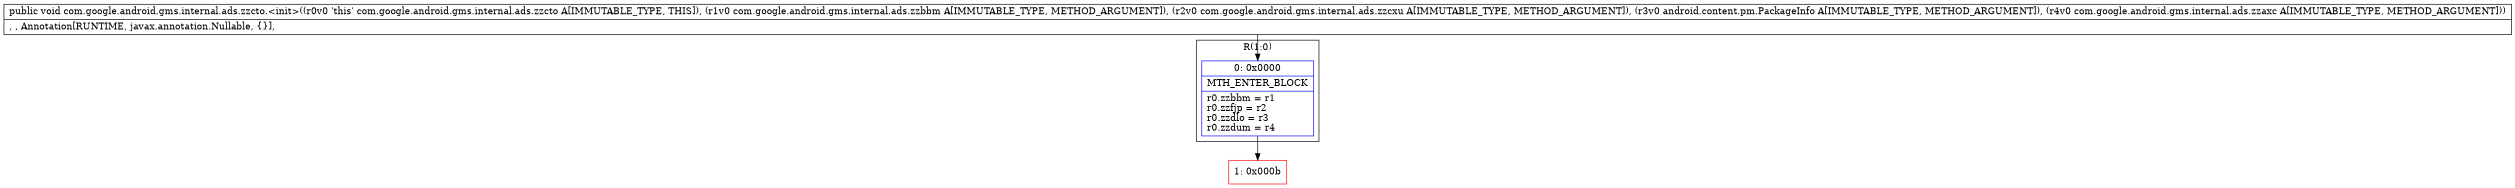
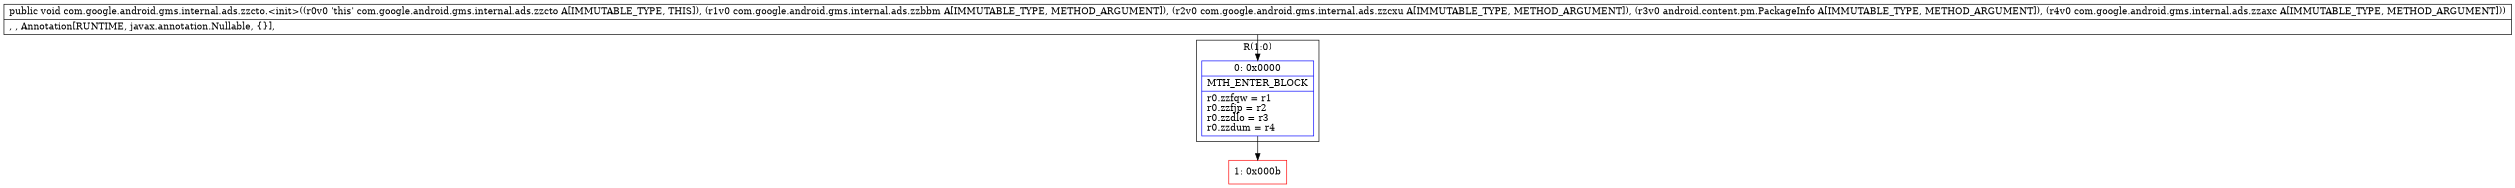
node "0: 0x0000": text "r0.zzbbm = r1" -> "r0.zzfqw = r1"
